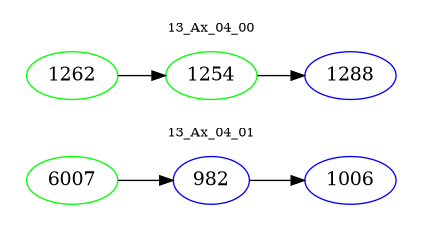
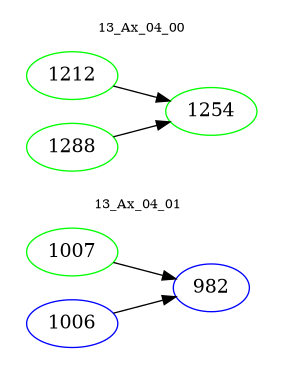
node "1262": label "1262" -> "1212"
edge "1254" -> "1288": reversed
node "1288": color blue -> green
node "6007": label "6007" -> "1007"
edge "982" -> "1006": reversed
